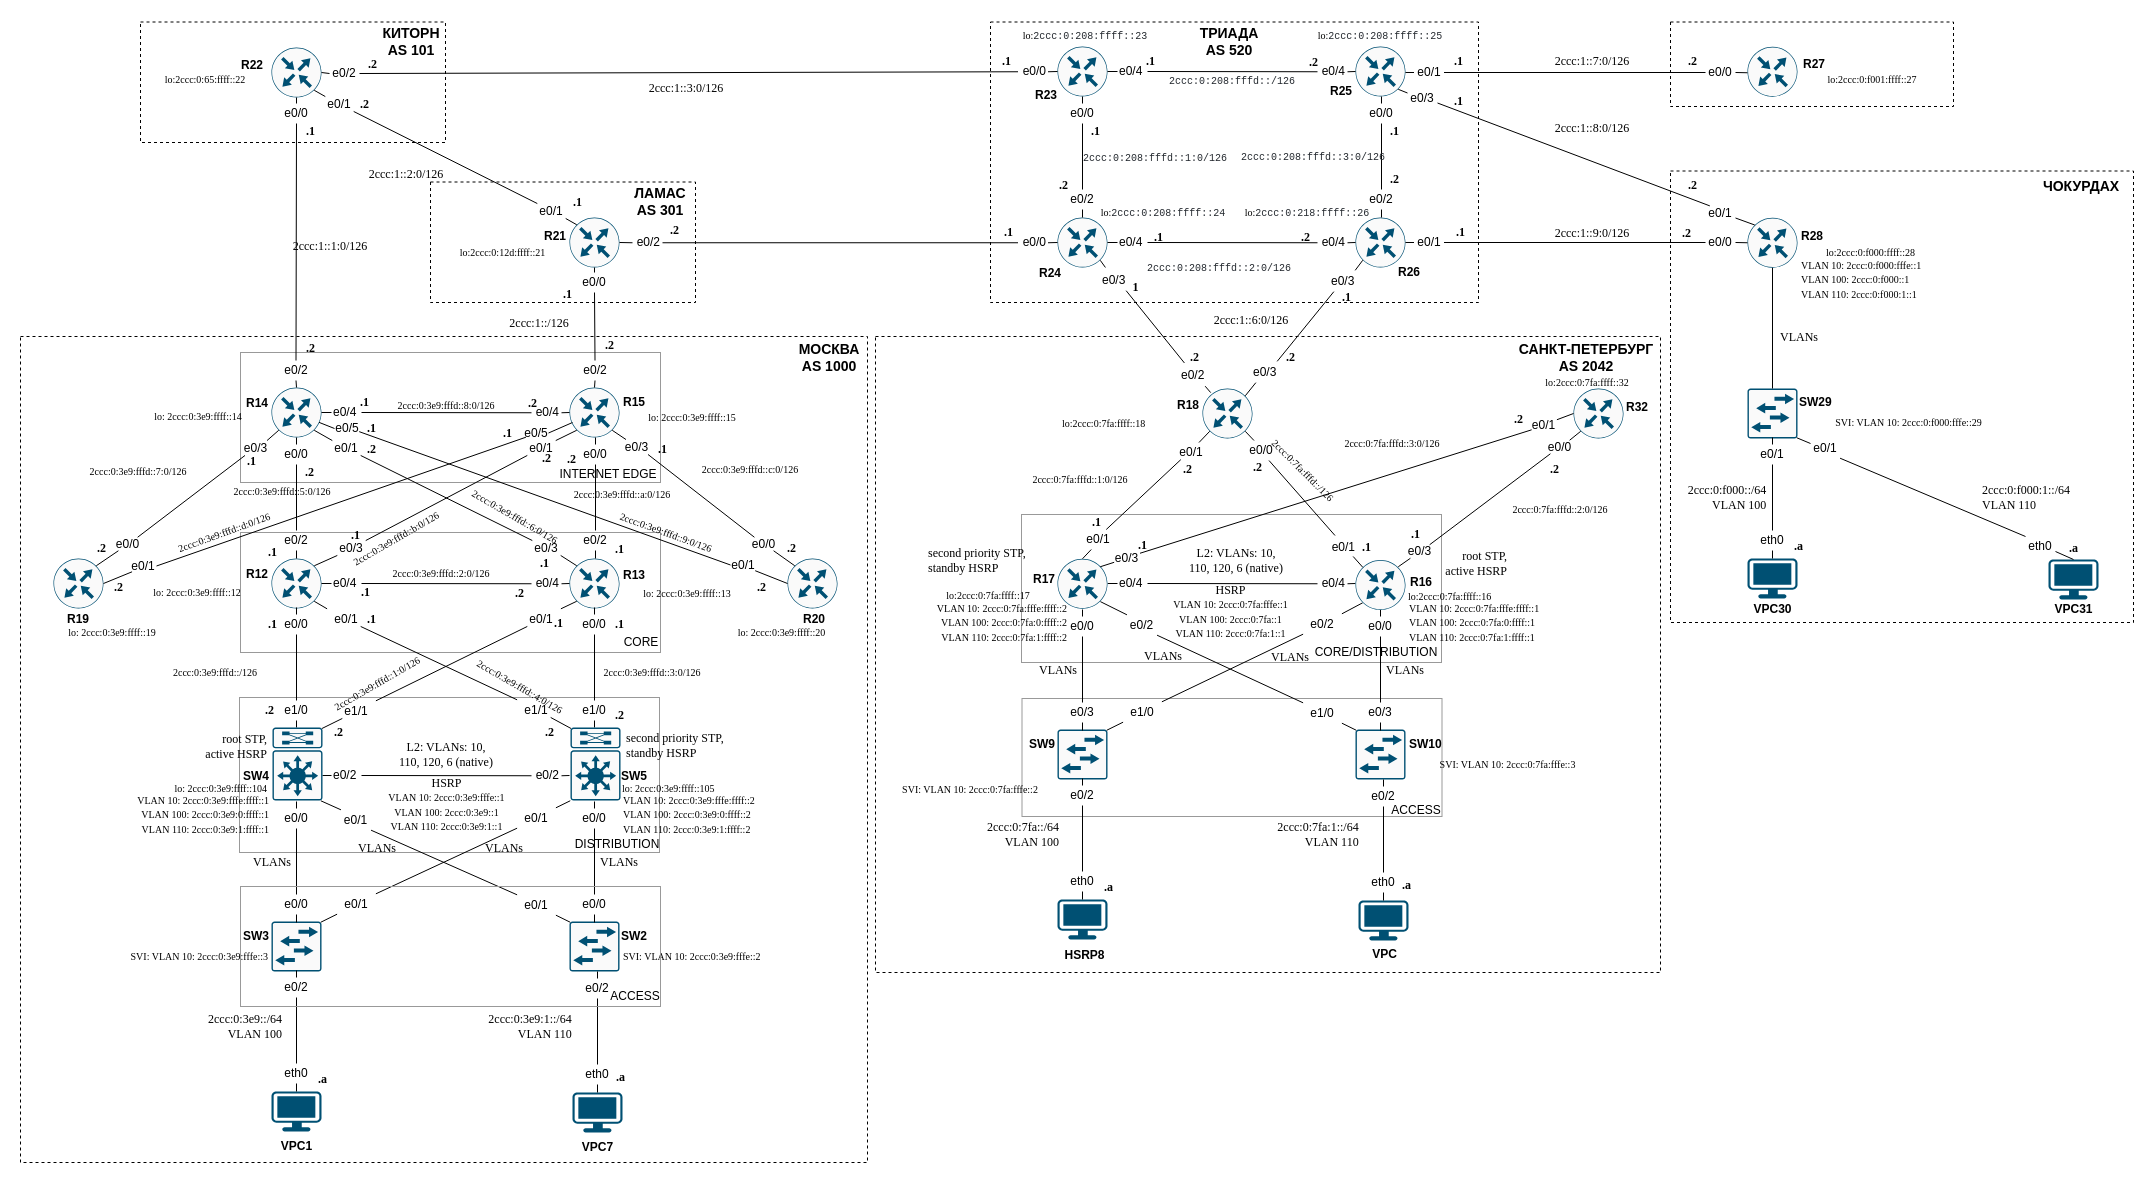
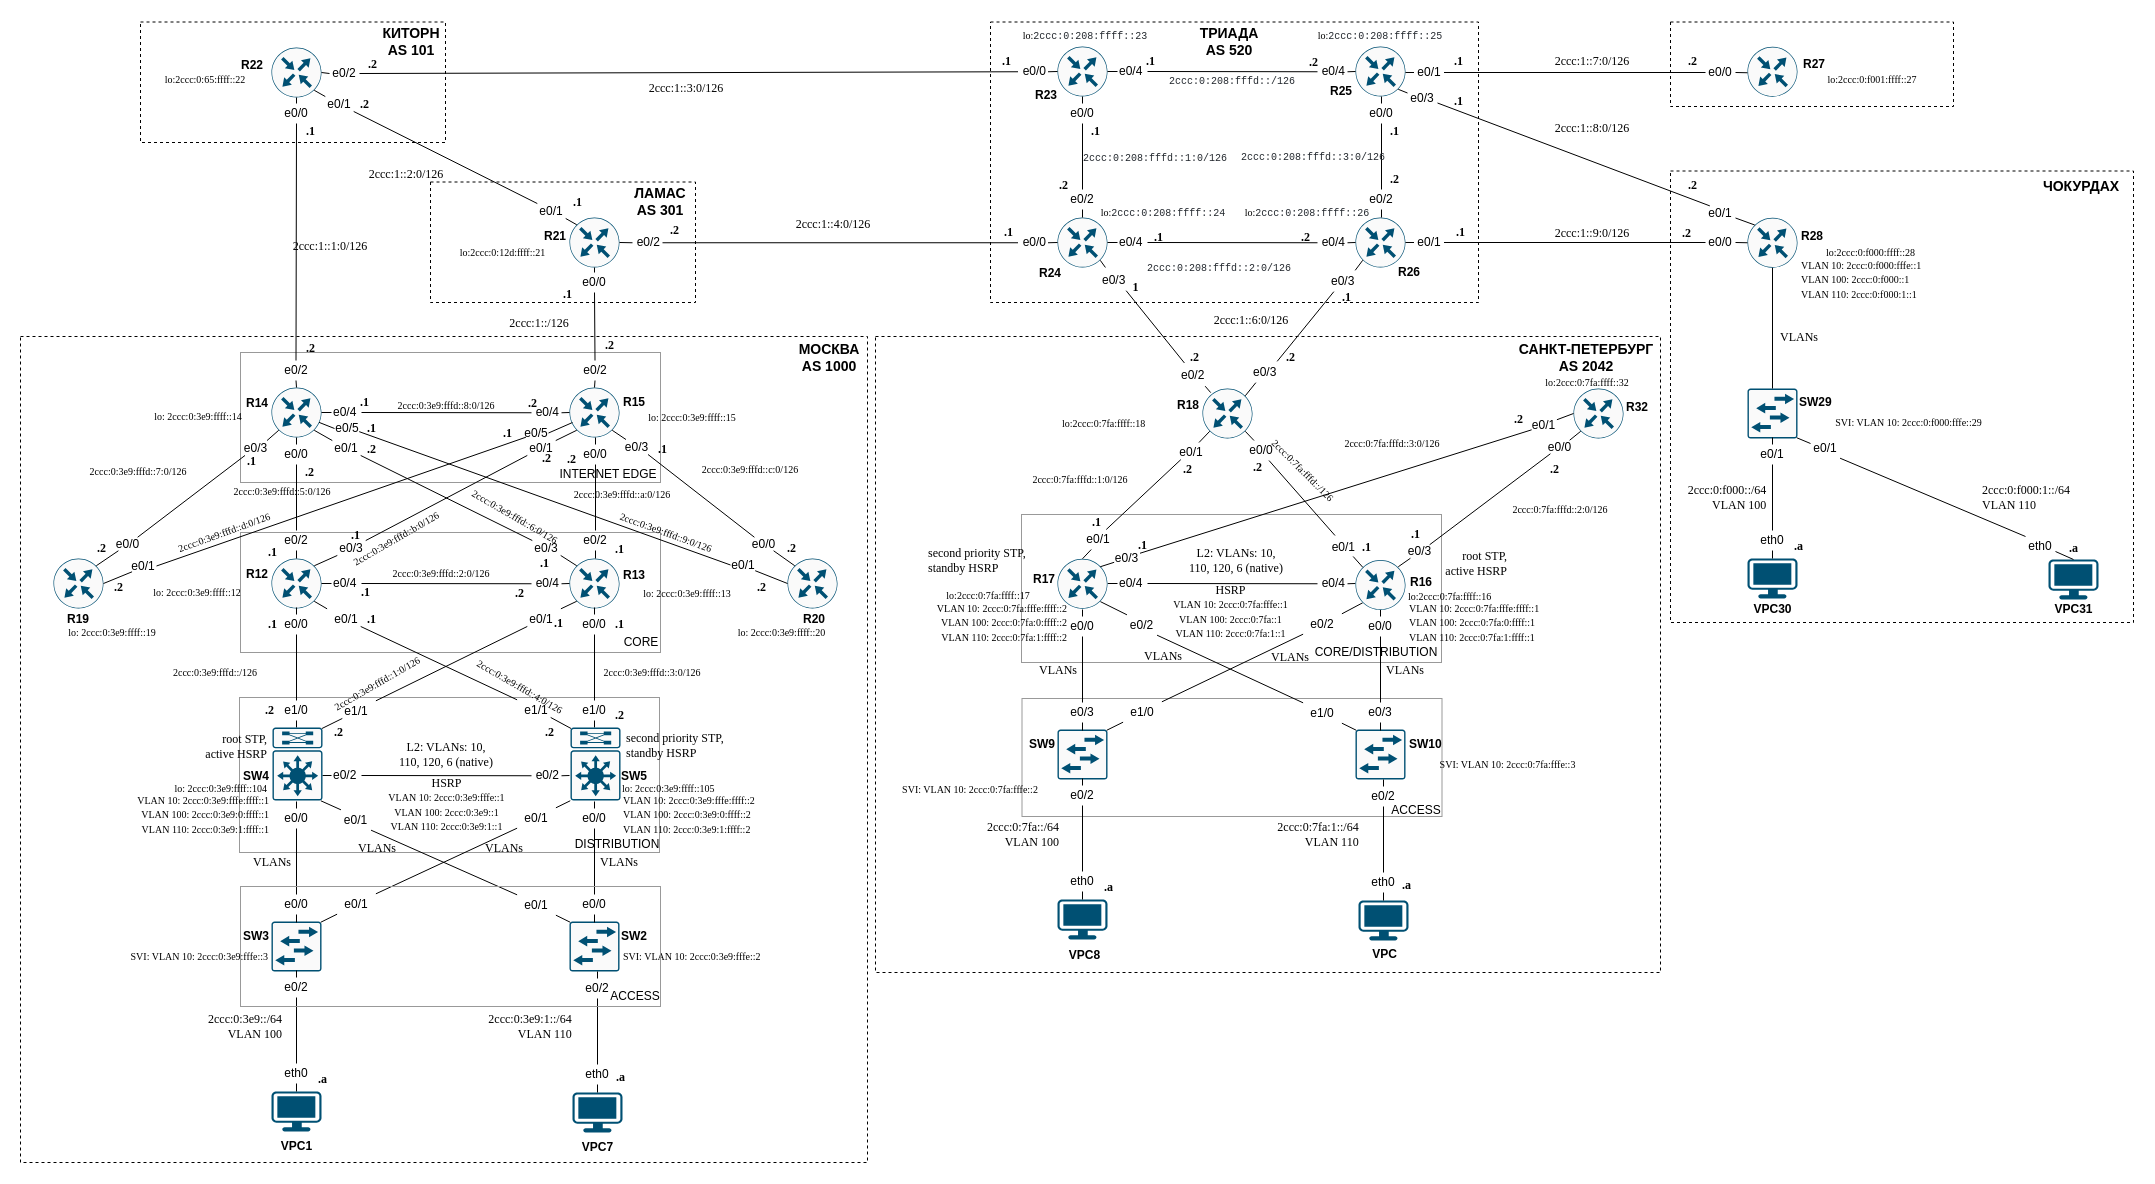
node "lo:2ccc:0:218:ffff::26": label "lo:2ccc:0:218:ffff::26" -> "lo:2ccc:0:208:ffff::26"
node "2ccc:1::4:0/126": added
node "HSRP8": label "HSRP8" -> "VPC8"
